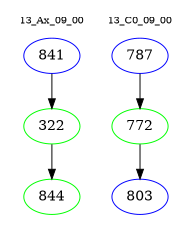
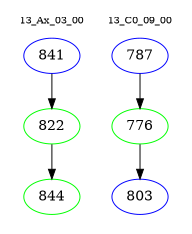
cluster "13_Ax_09_00": label "13_Ax_09_00" -> "13_Ax_03_00"
node "322": label "322" -> "822"
node "772": label "772" -> "776"
